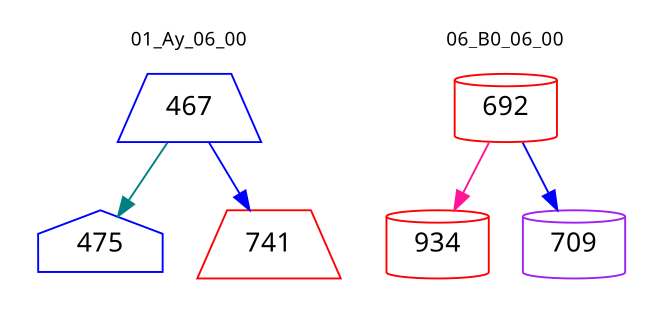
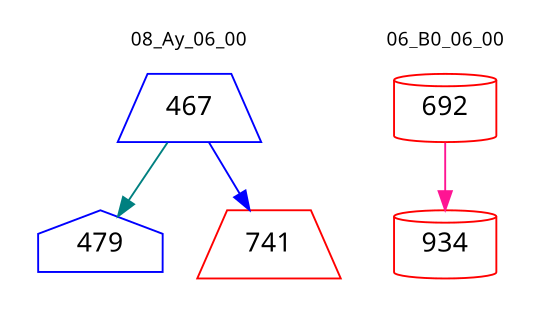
cluster "01_Ay_06_00": label "01_Ay_06_00" -> "08_Ay_06_00"
node "475": label "475" -> "479"
node "709": removed
